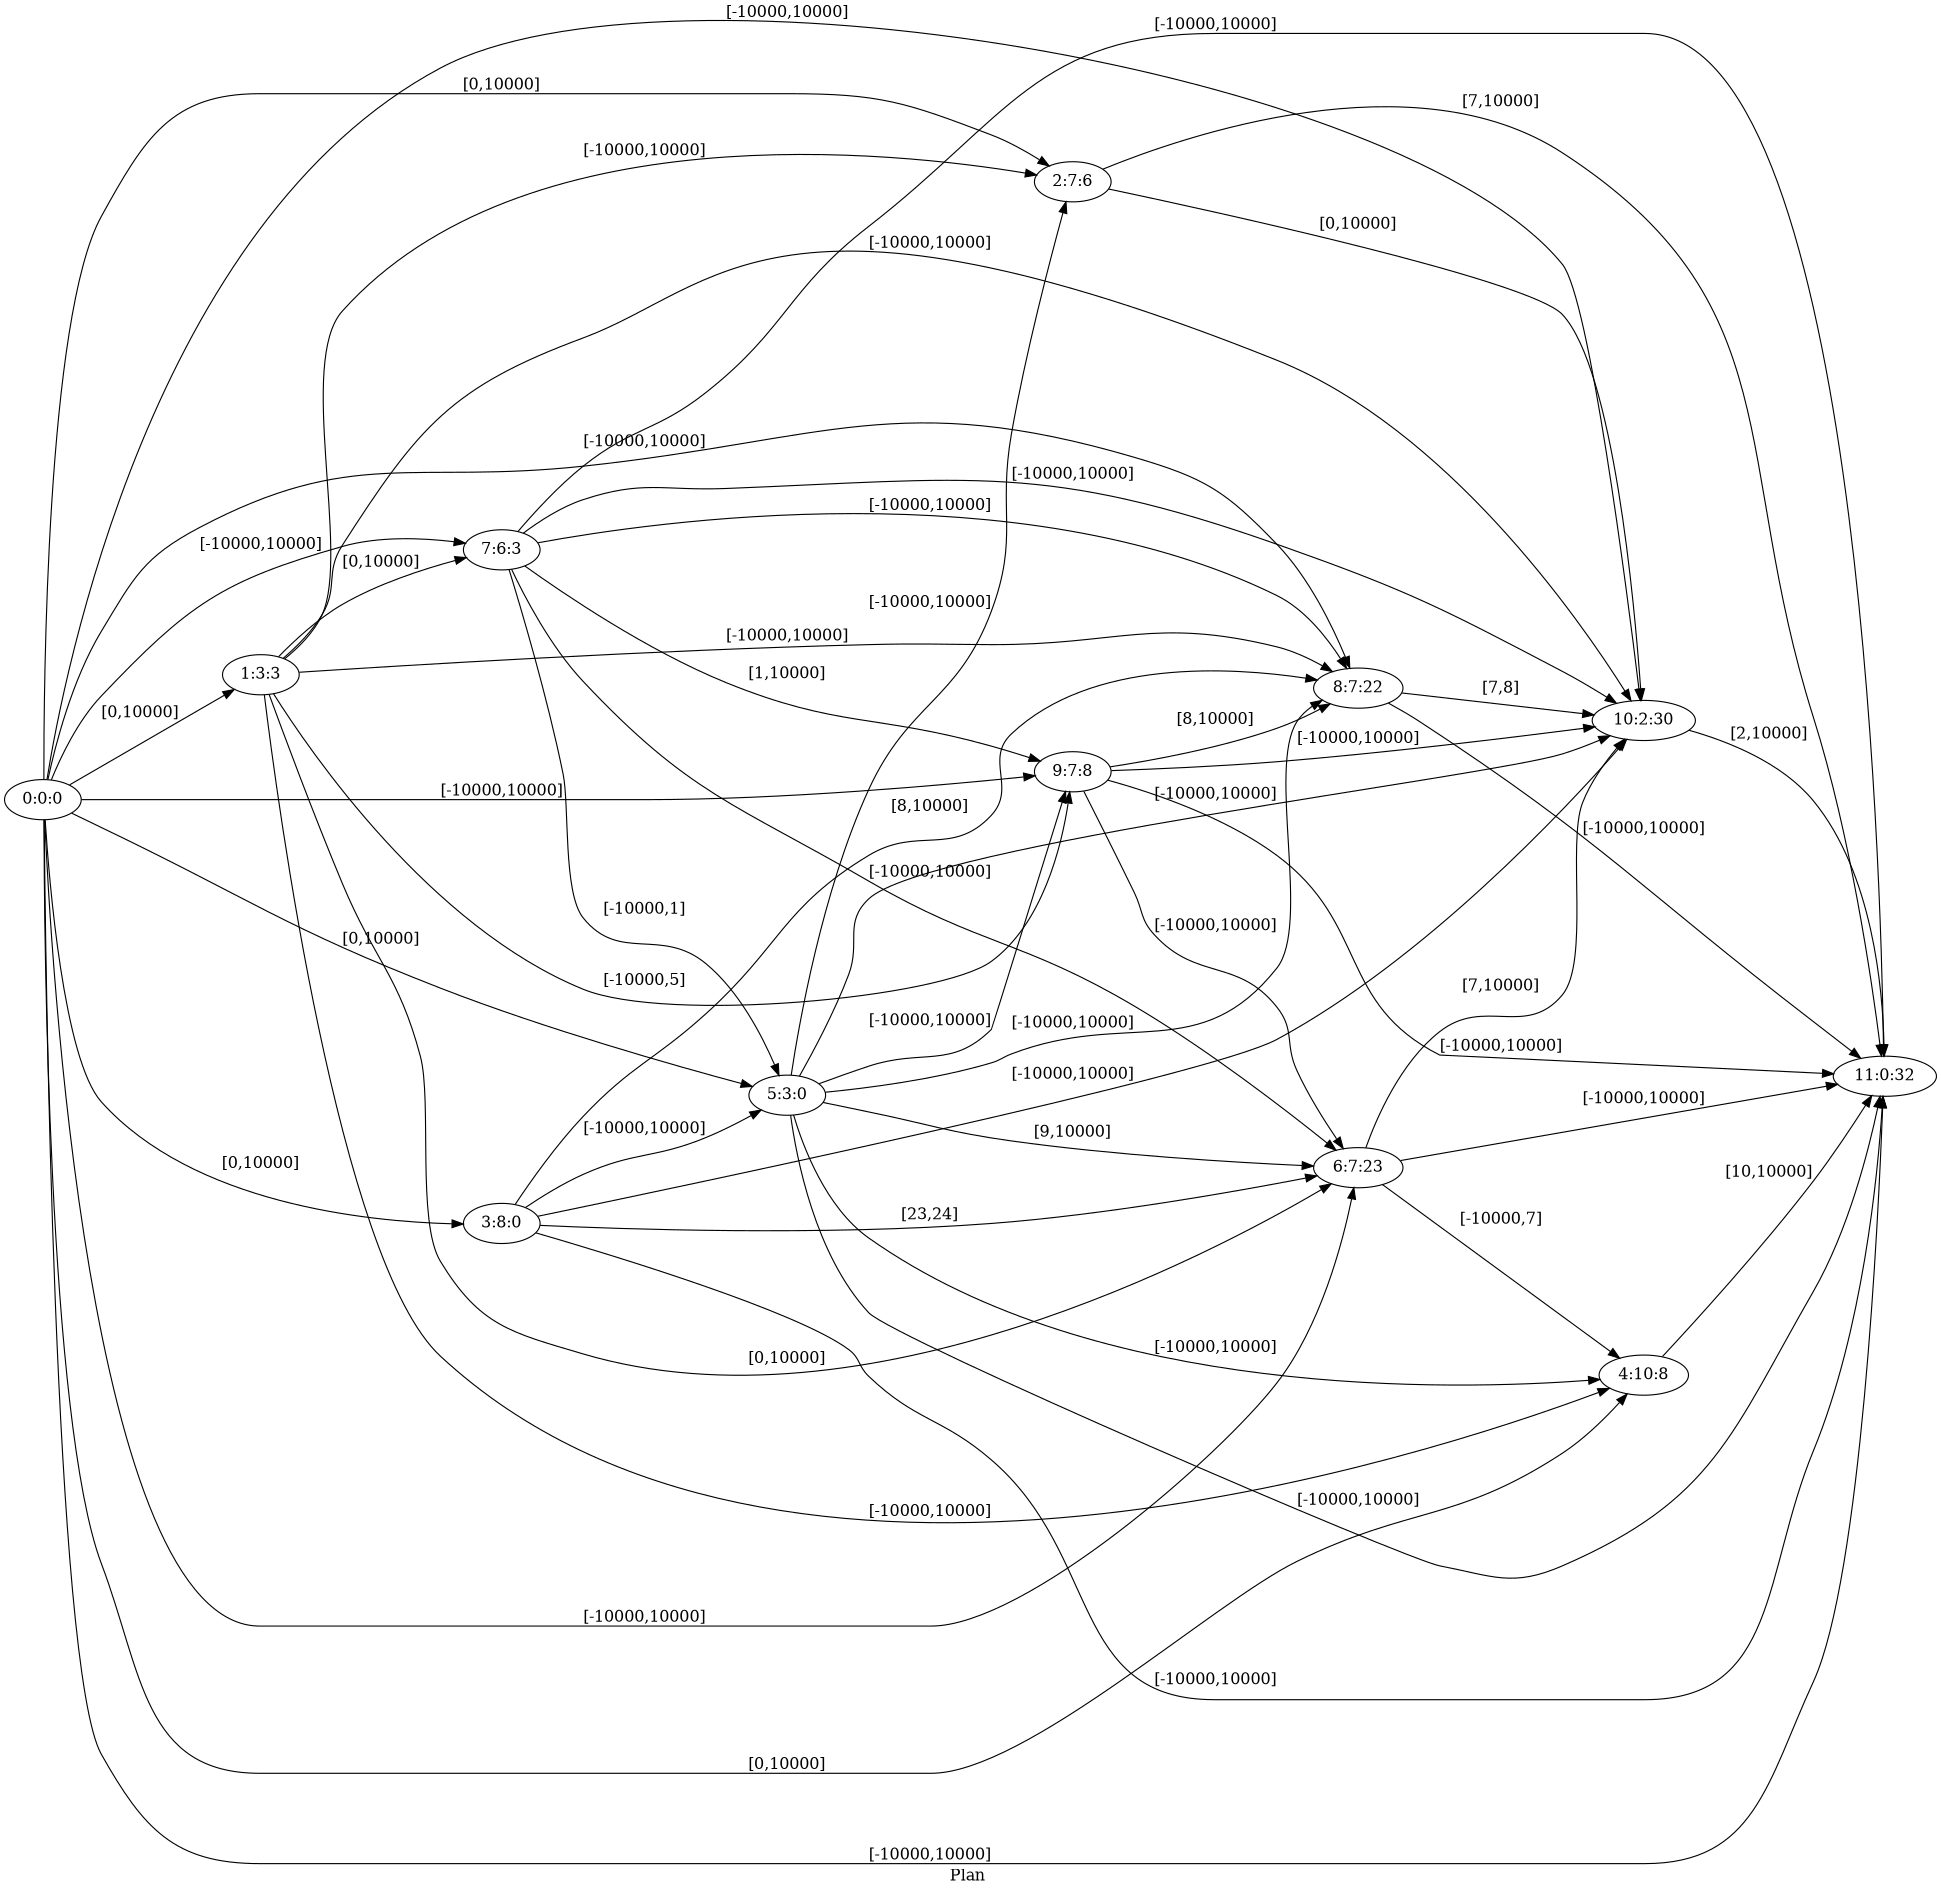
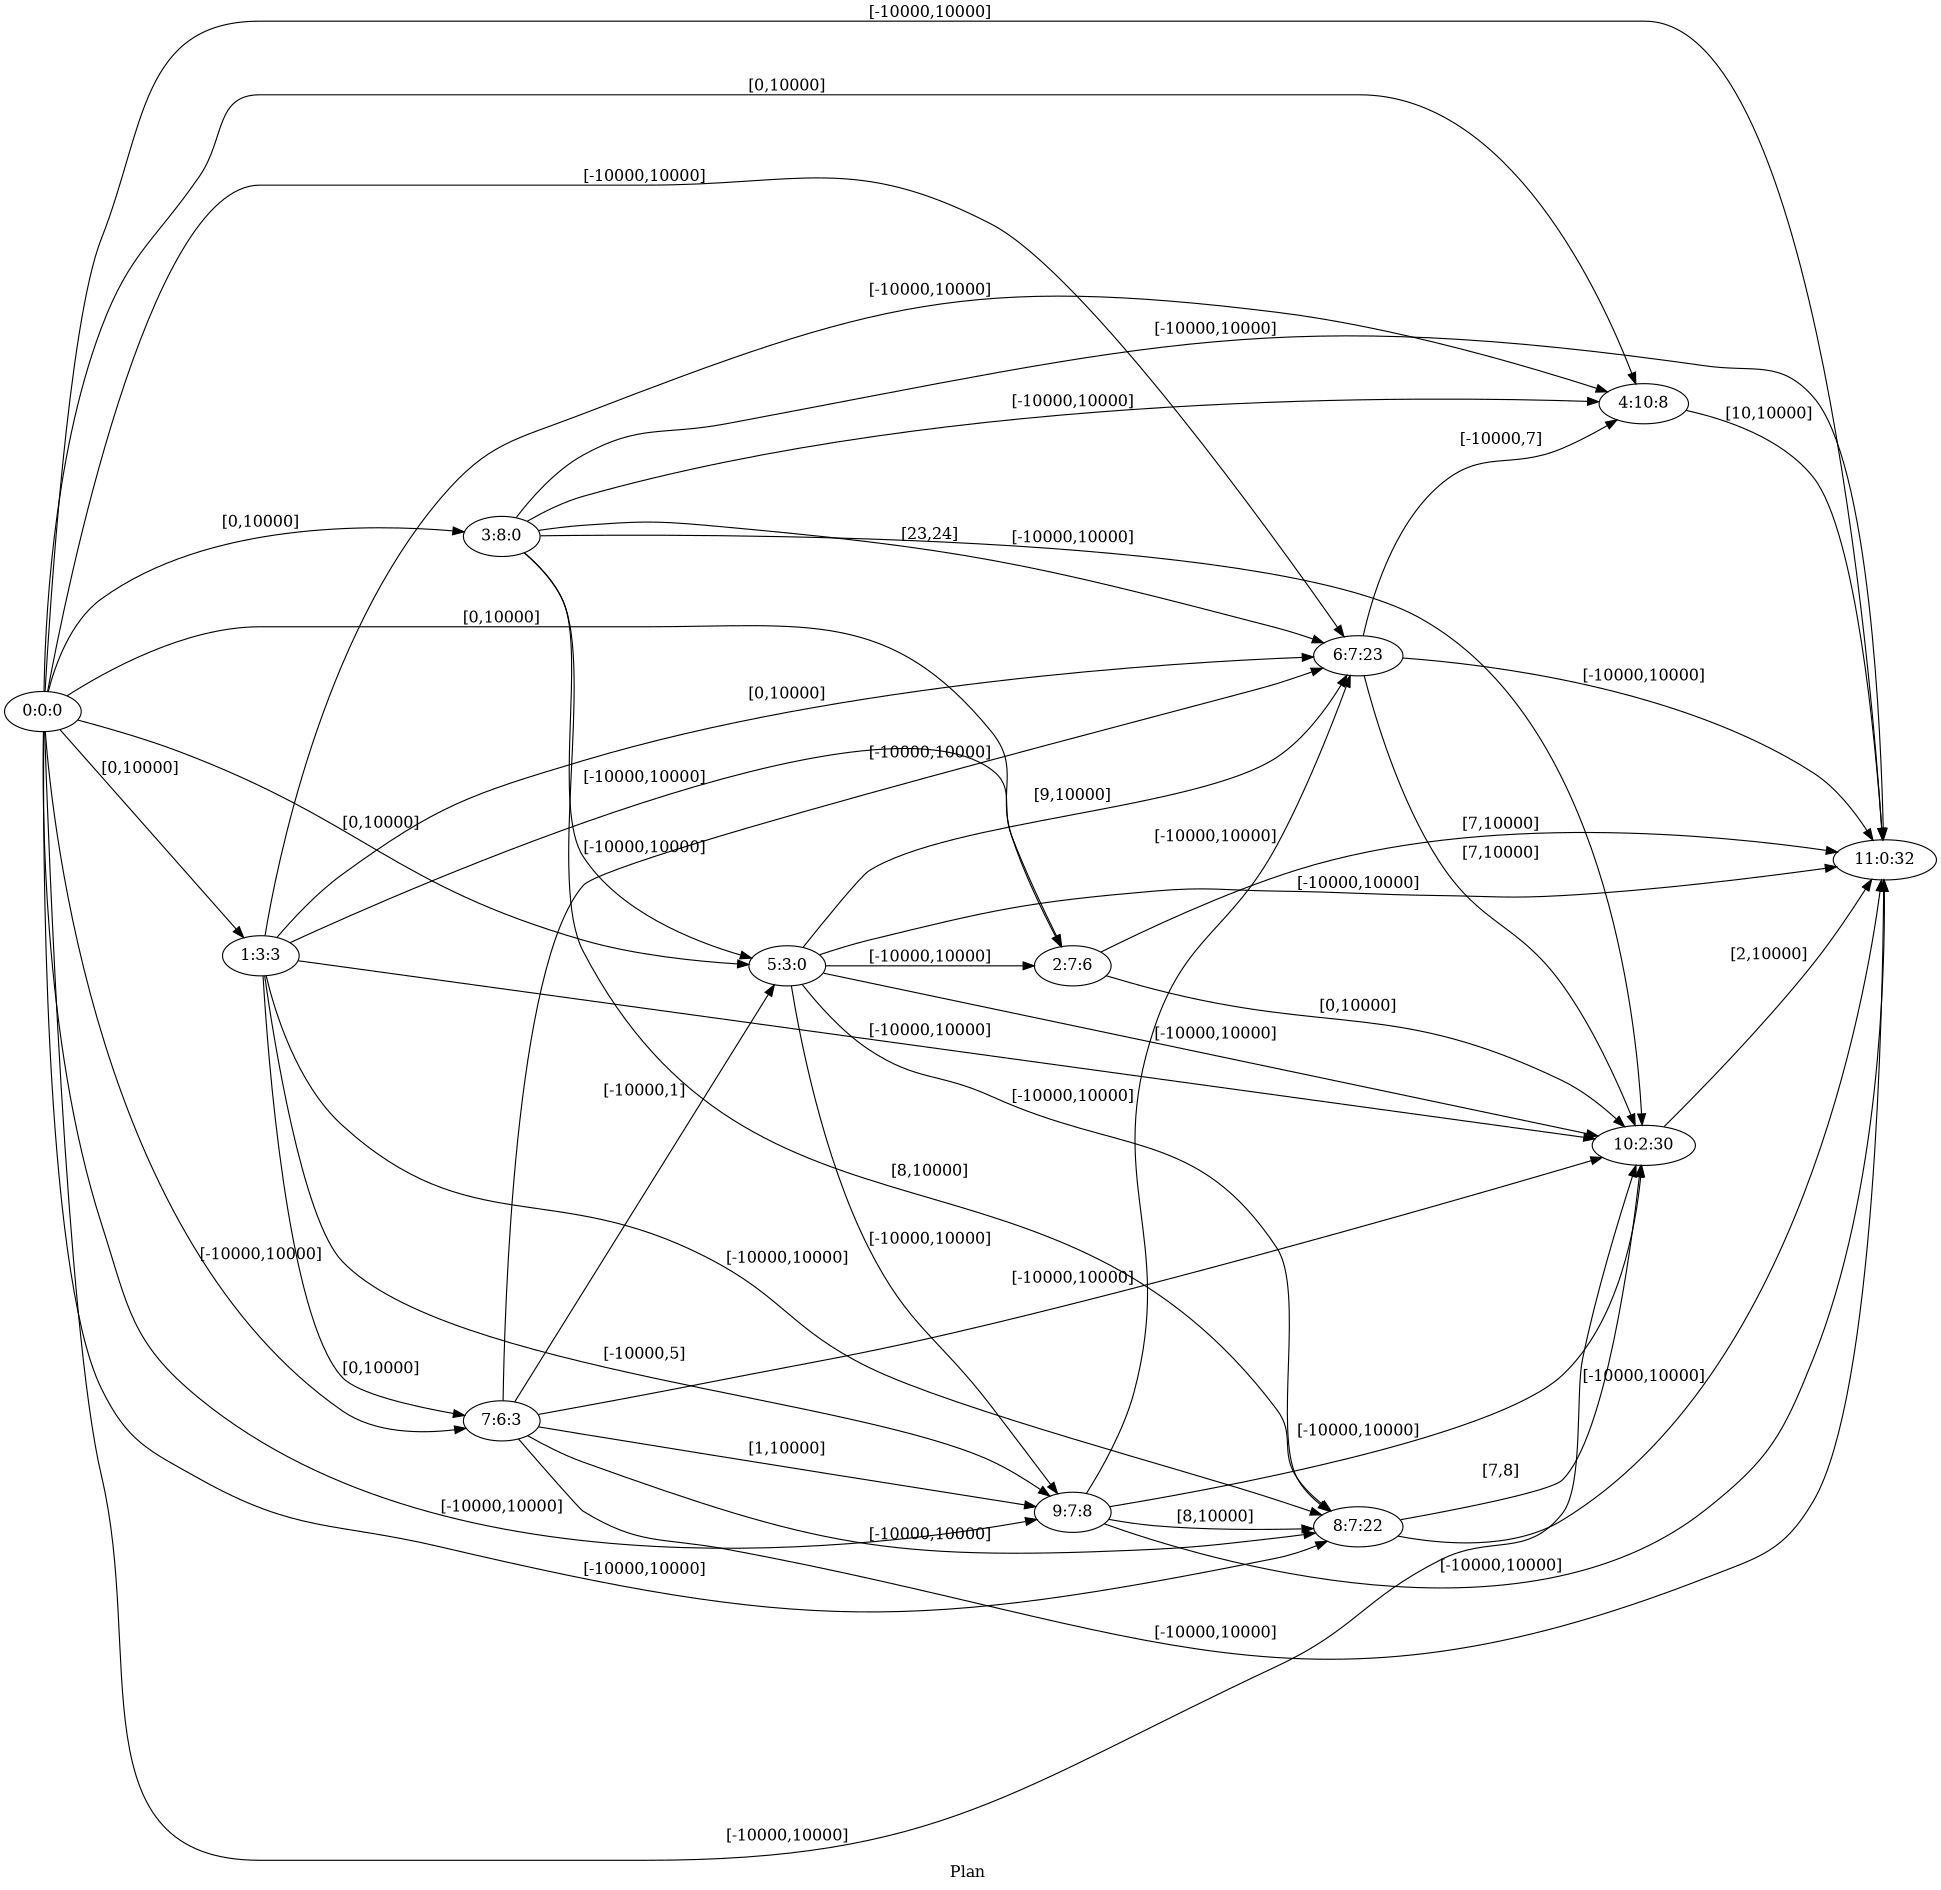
edge "5:3:0" -> "4:10:8": now "3:8:0" -> "4:10:8"
